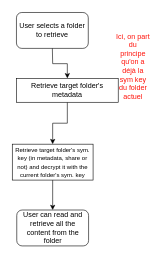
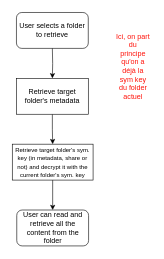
node "Retrieve target folder's metadata": size 102x24 -> 72x36
